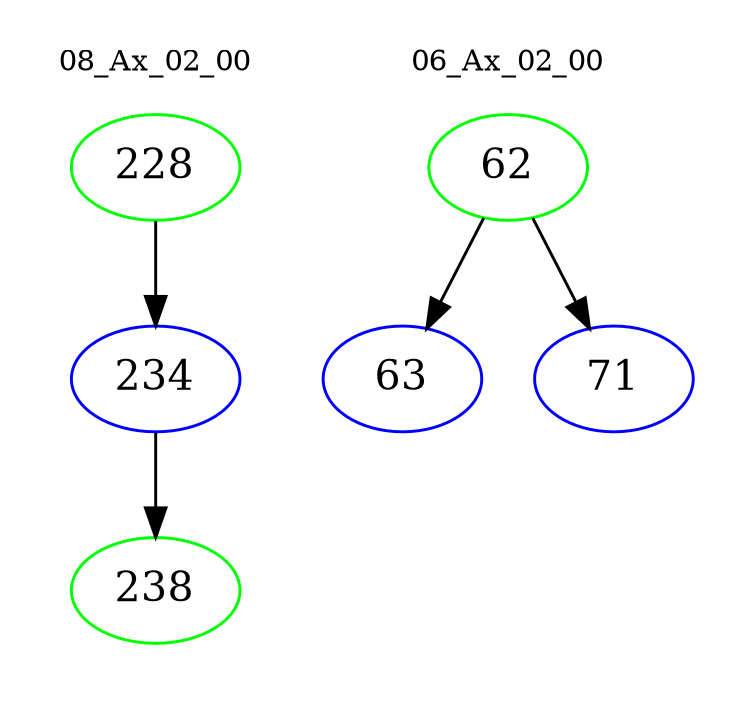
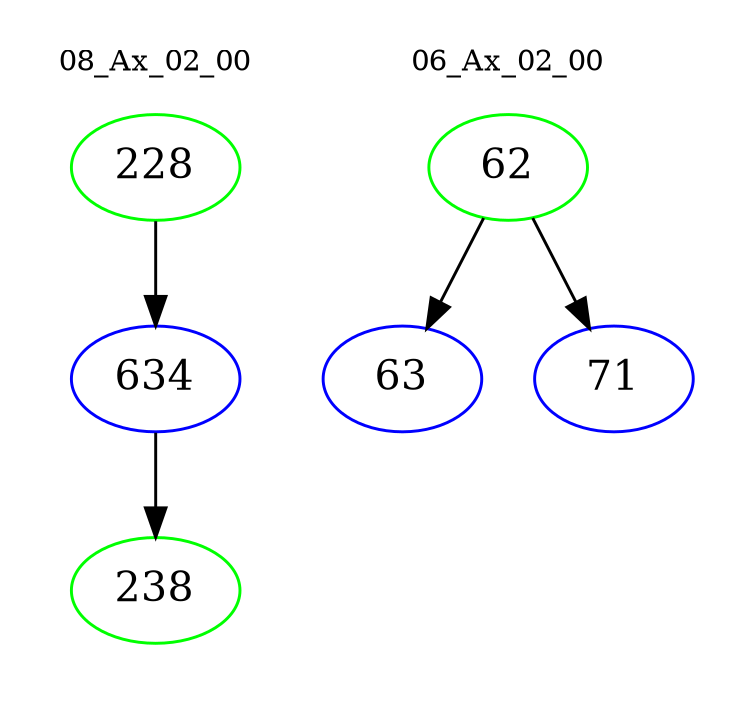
node "234": label "234" -> "634"
